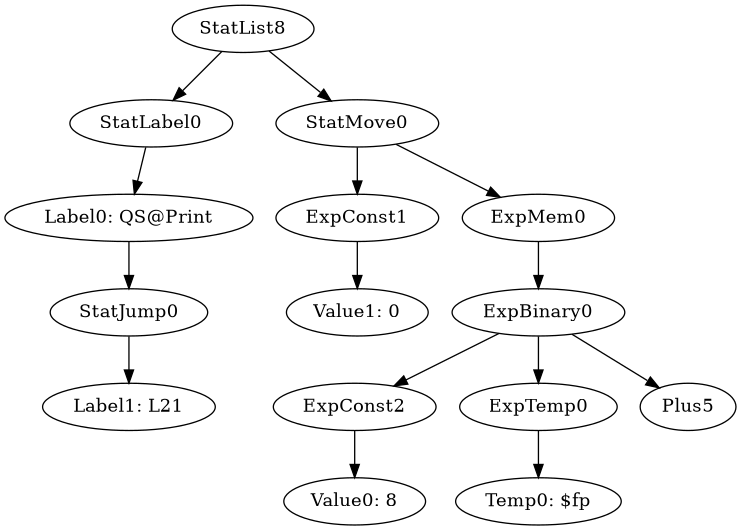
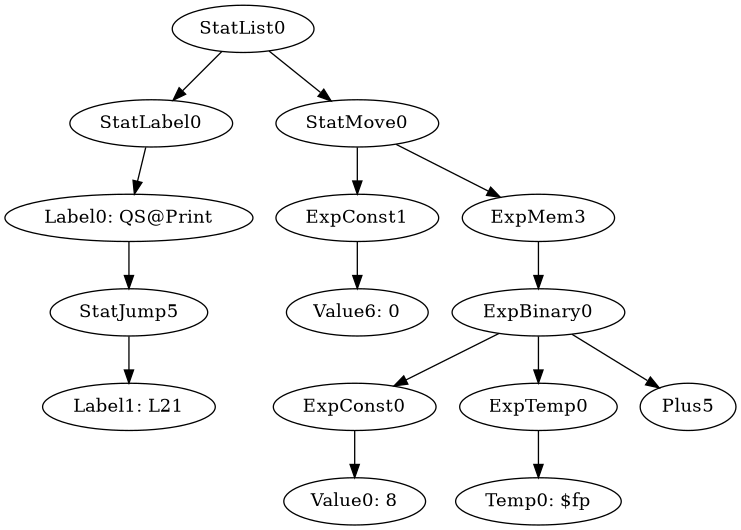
node "StatList8": label "StatList8" -> "StatList0"
node "ExpMem0": label "ExpMem0" -> "ExpMem3"
node "StatJump0": label "StatJump0" -> "StatJump5"
node "Value1: 0": label "Value1: 0" -> "Value6: 0"
node "ExpConst2": label "ExpConst2" -> "ExpConst0"
